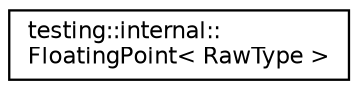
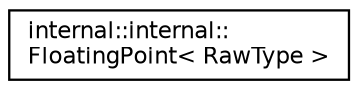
node "testing::internal:: FloatingPoint< RawType >": label "testing::internal:: FloatingPoint< RawType >" -> "internal::internal:: FloatingPoint< RawType >"
